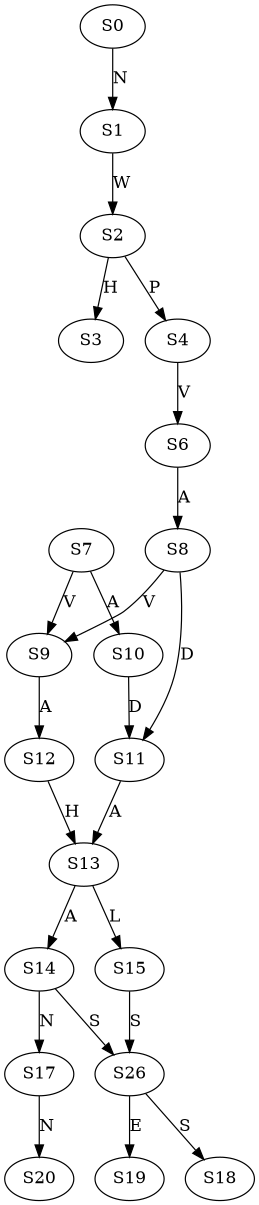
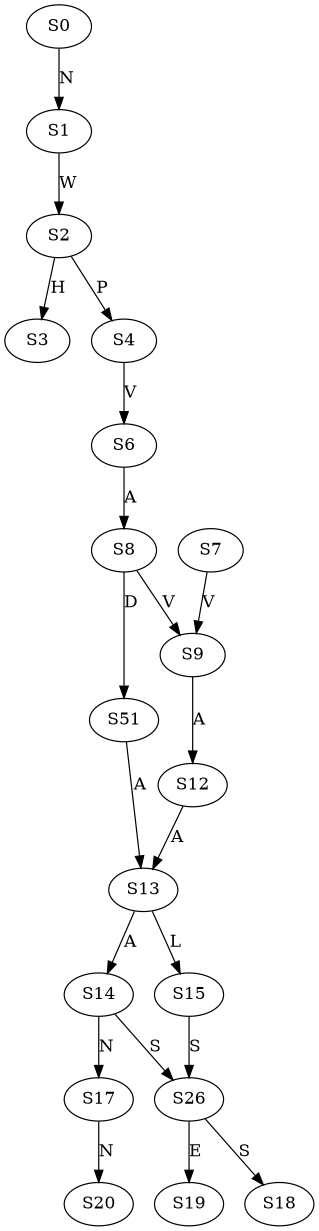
node "S10": removed
node "S11": label "S11" -> "S51"
edge "S12" -> "S13": label "H" -> "A"
